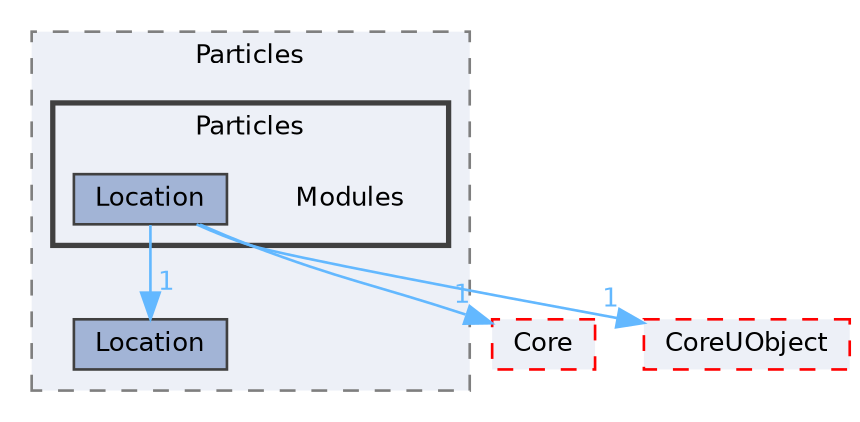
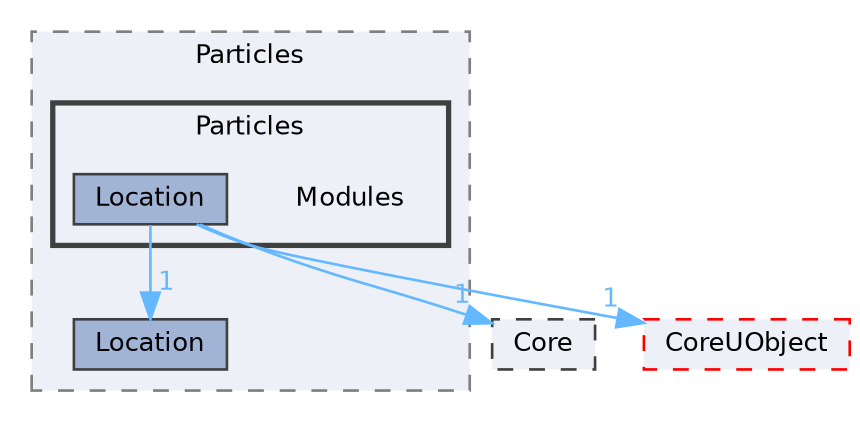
node "Core": color red -> grey25
